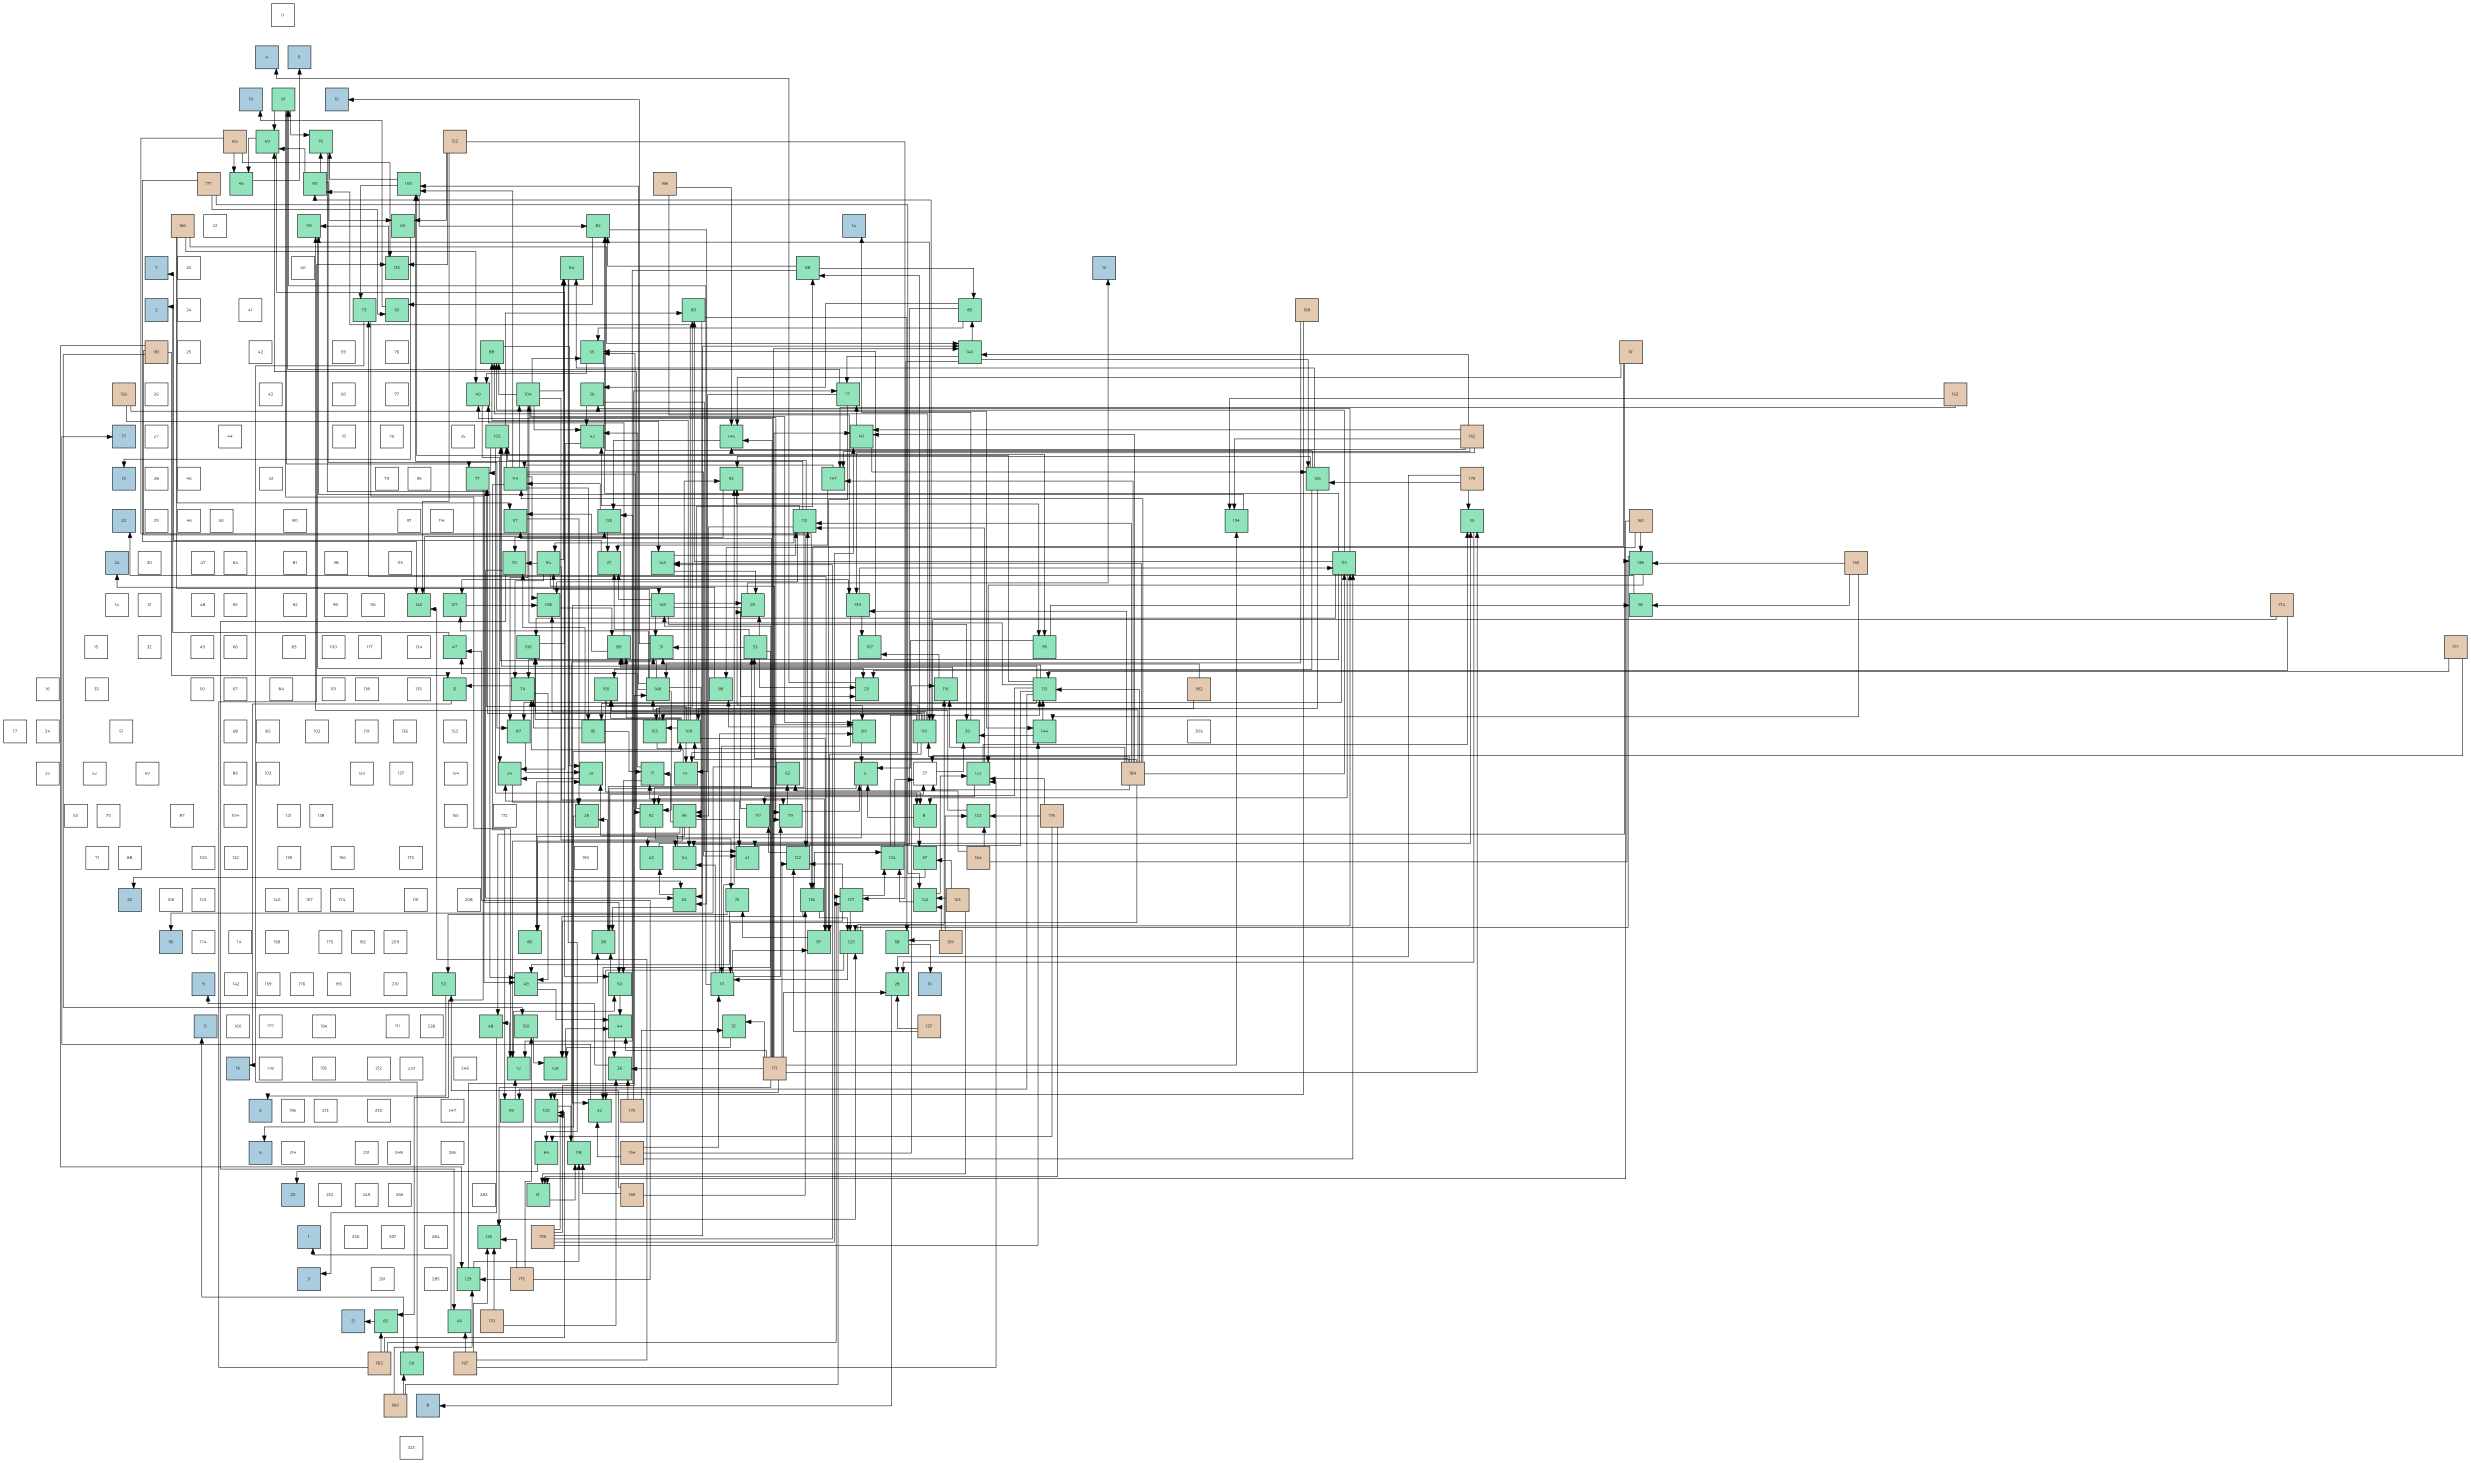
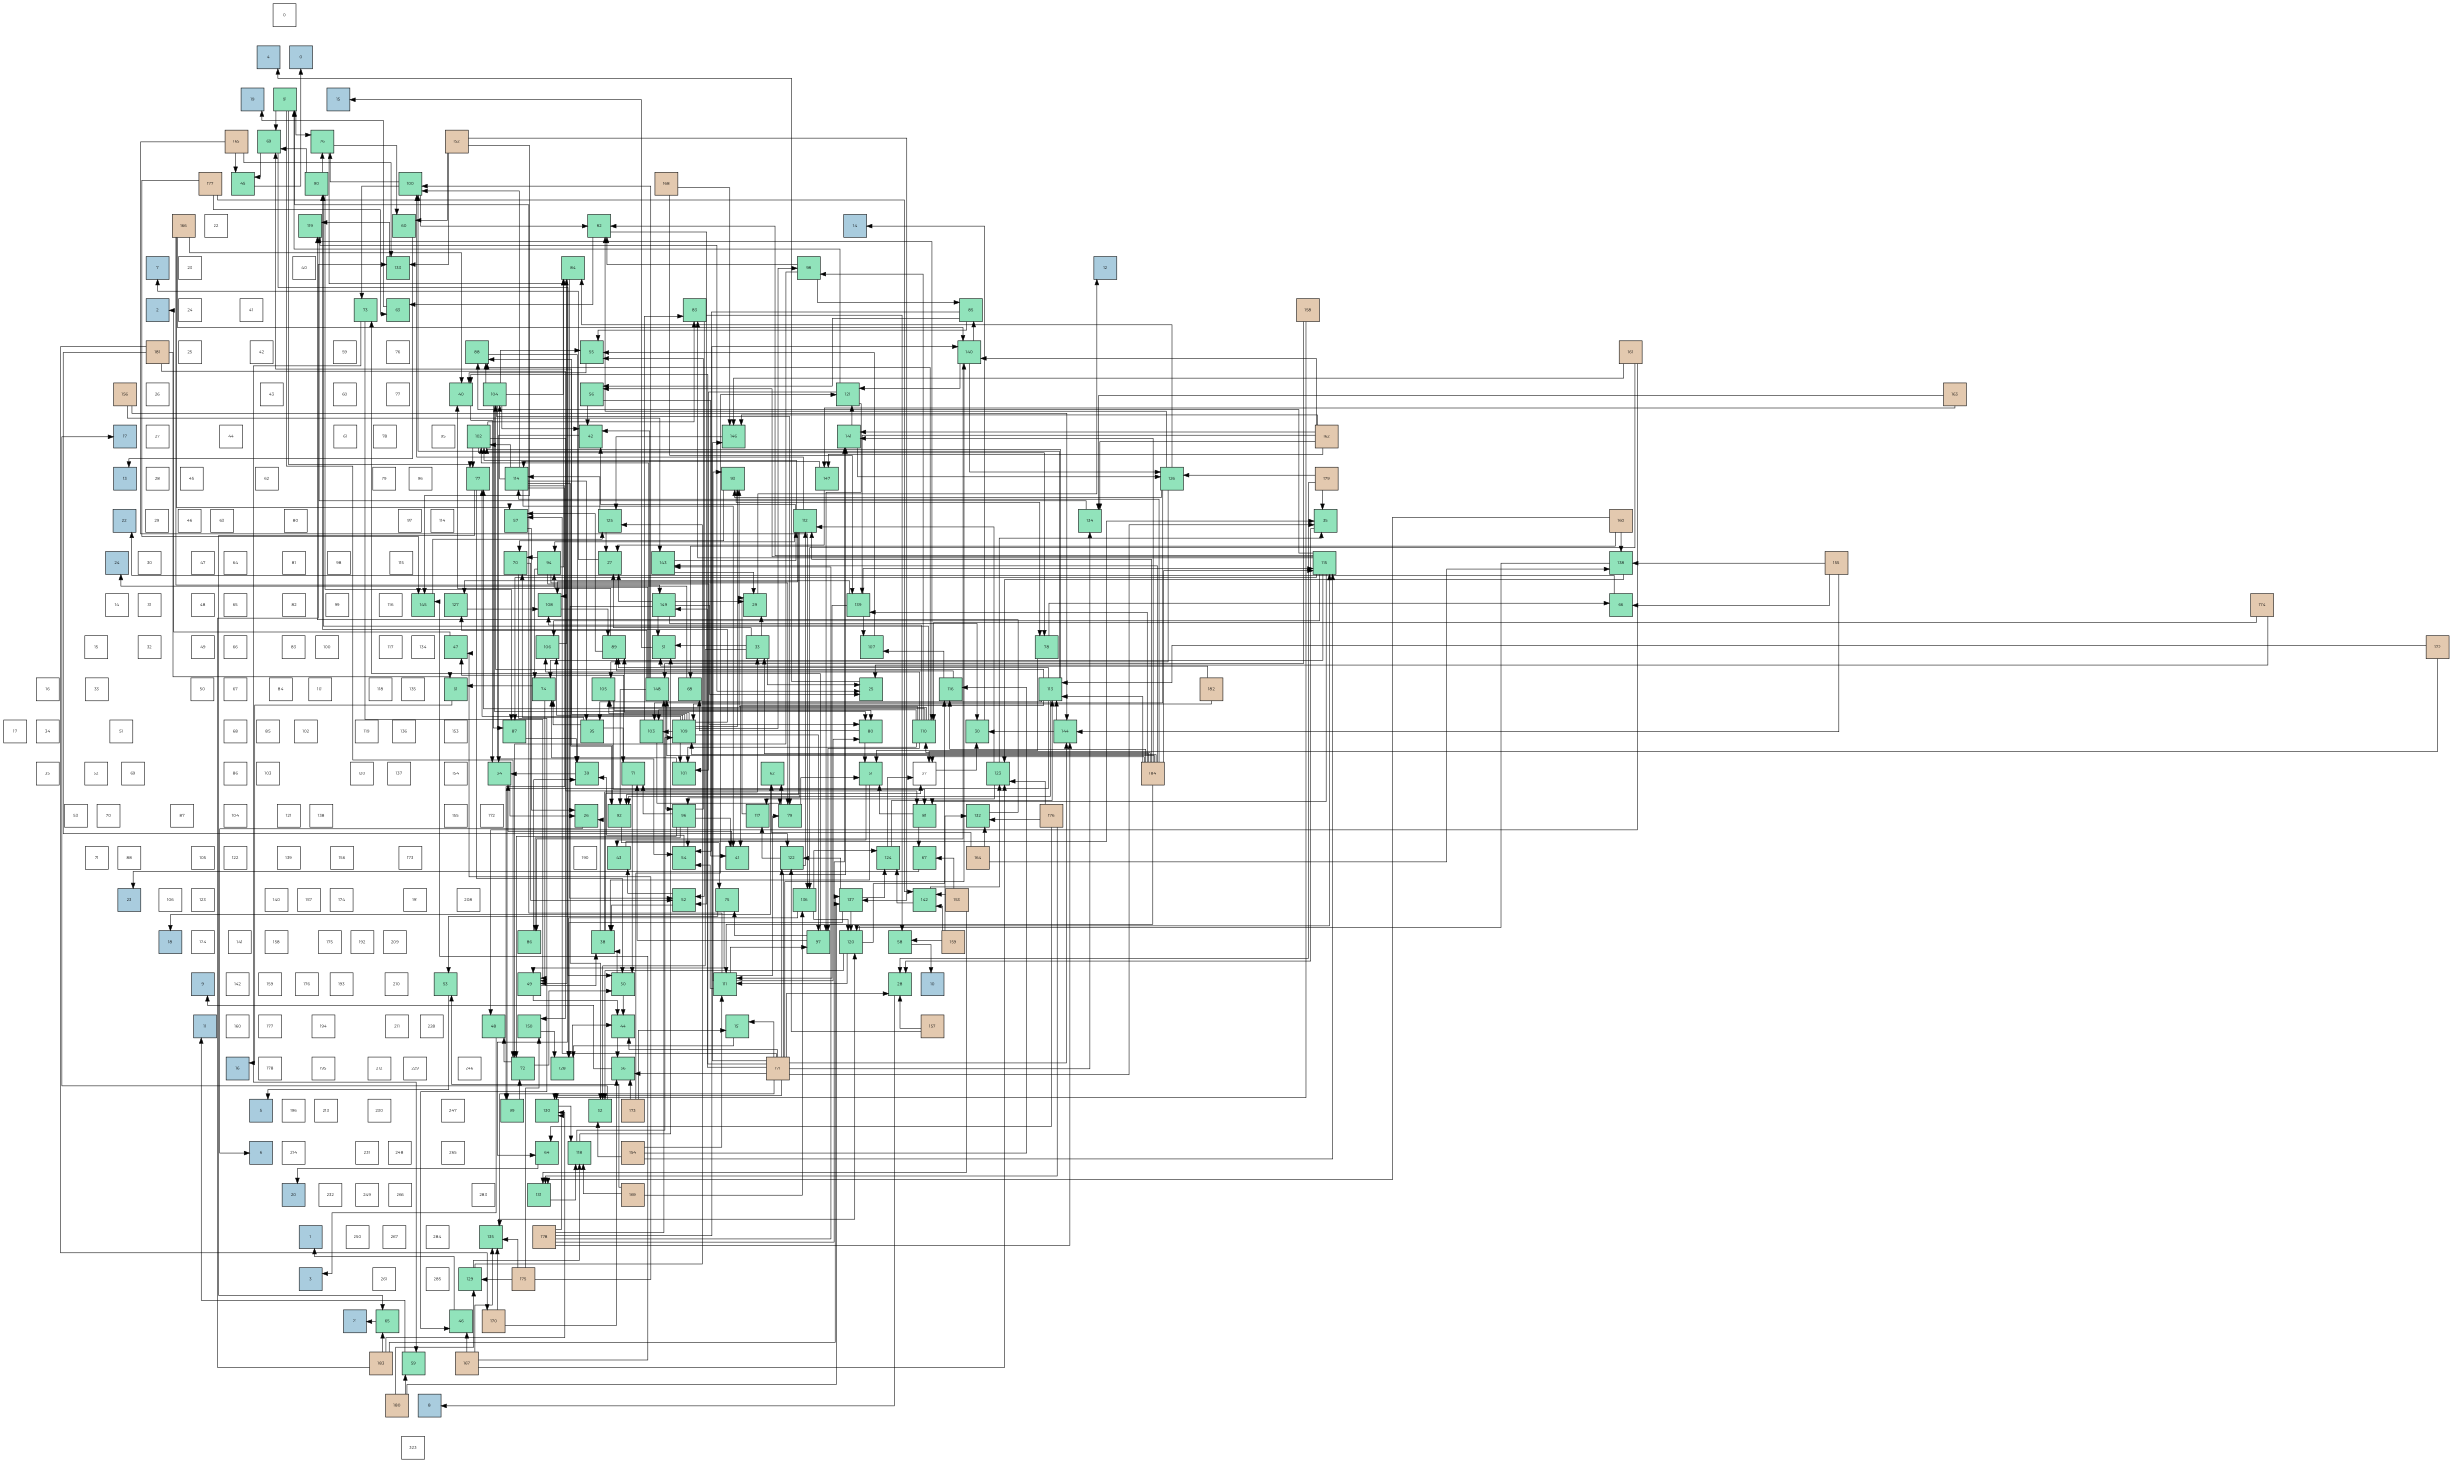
edge "184" -> "147": removed
node "306": removed
edge "171" -> "144": added
edge "181" -> "129": now "181" -> "170"
